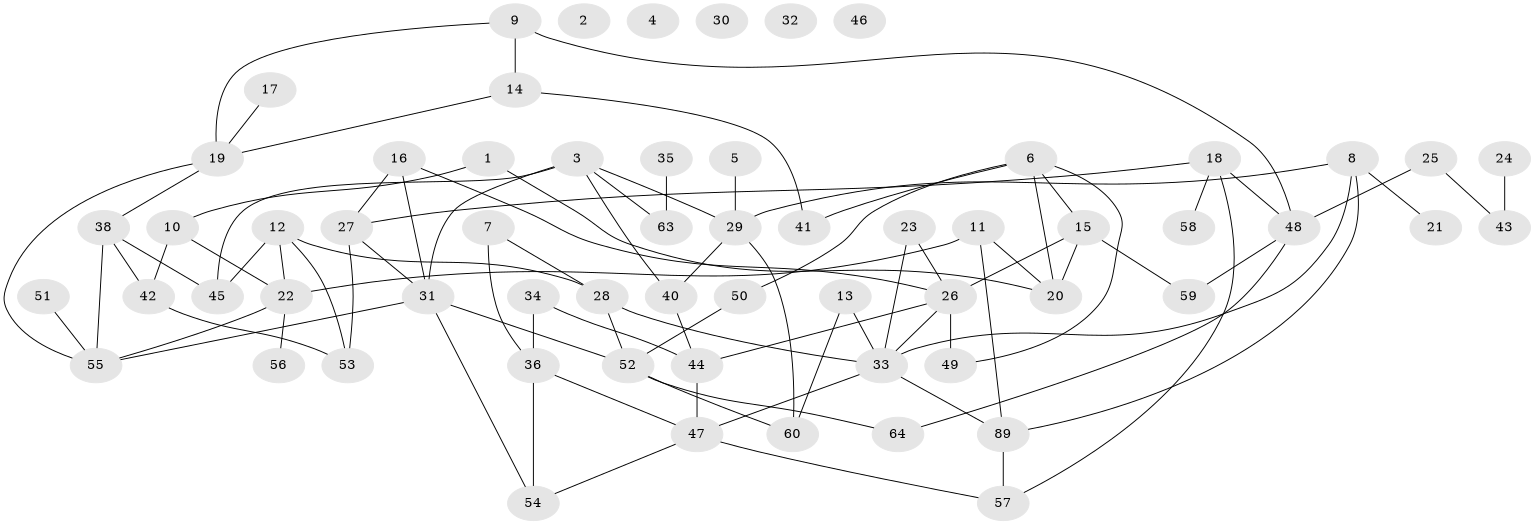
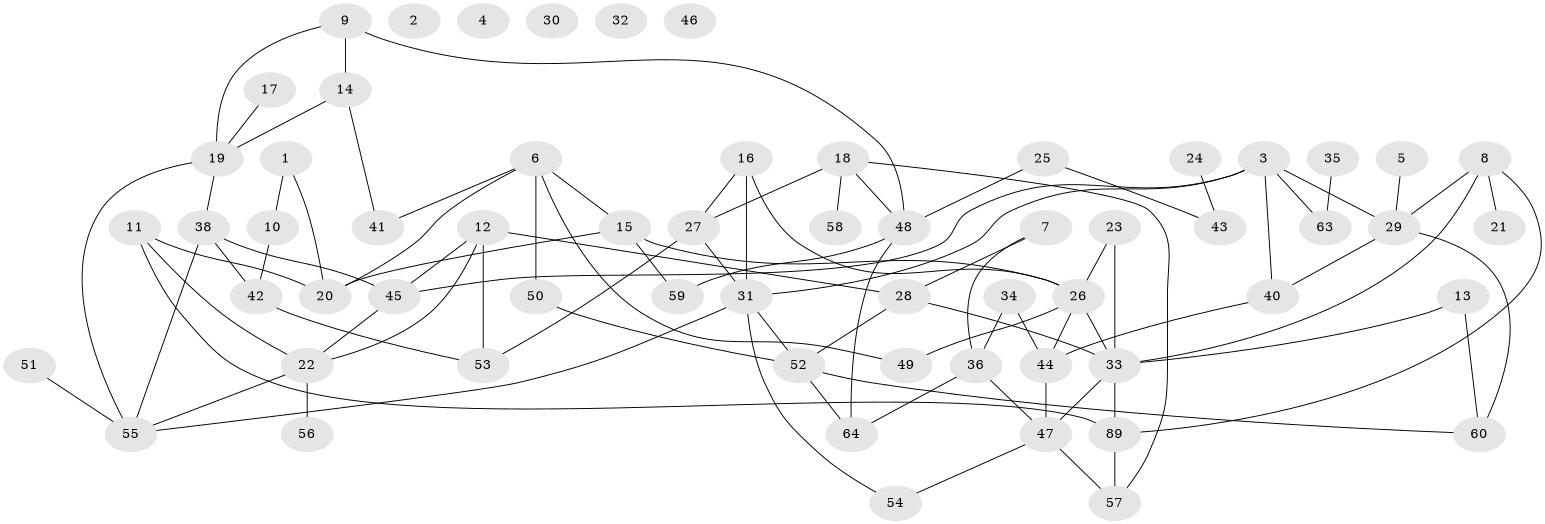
edge "10" -- "22": now "45" -- "22"
edge "36" -- "54": now "36" -- "64"
